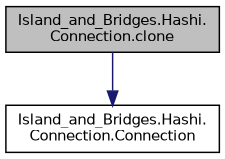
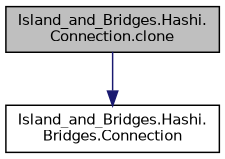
node "Island_and_Bridges.Hashi. Connection.Connection": label "Island_and_Bridges.Hashi. Connection.Connection" -> "Island_and_Bridges.Hashi. Bridges.Connection"
